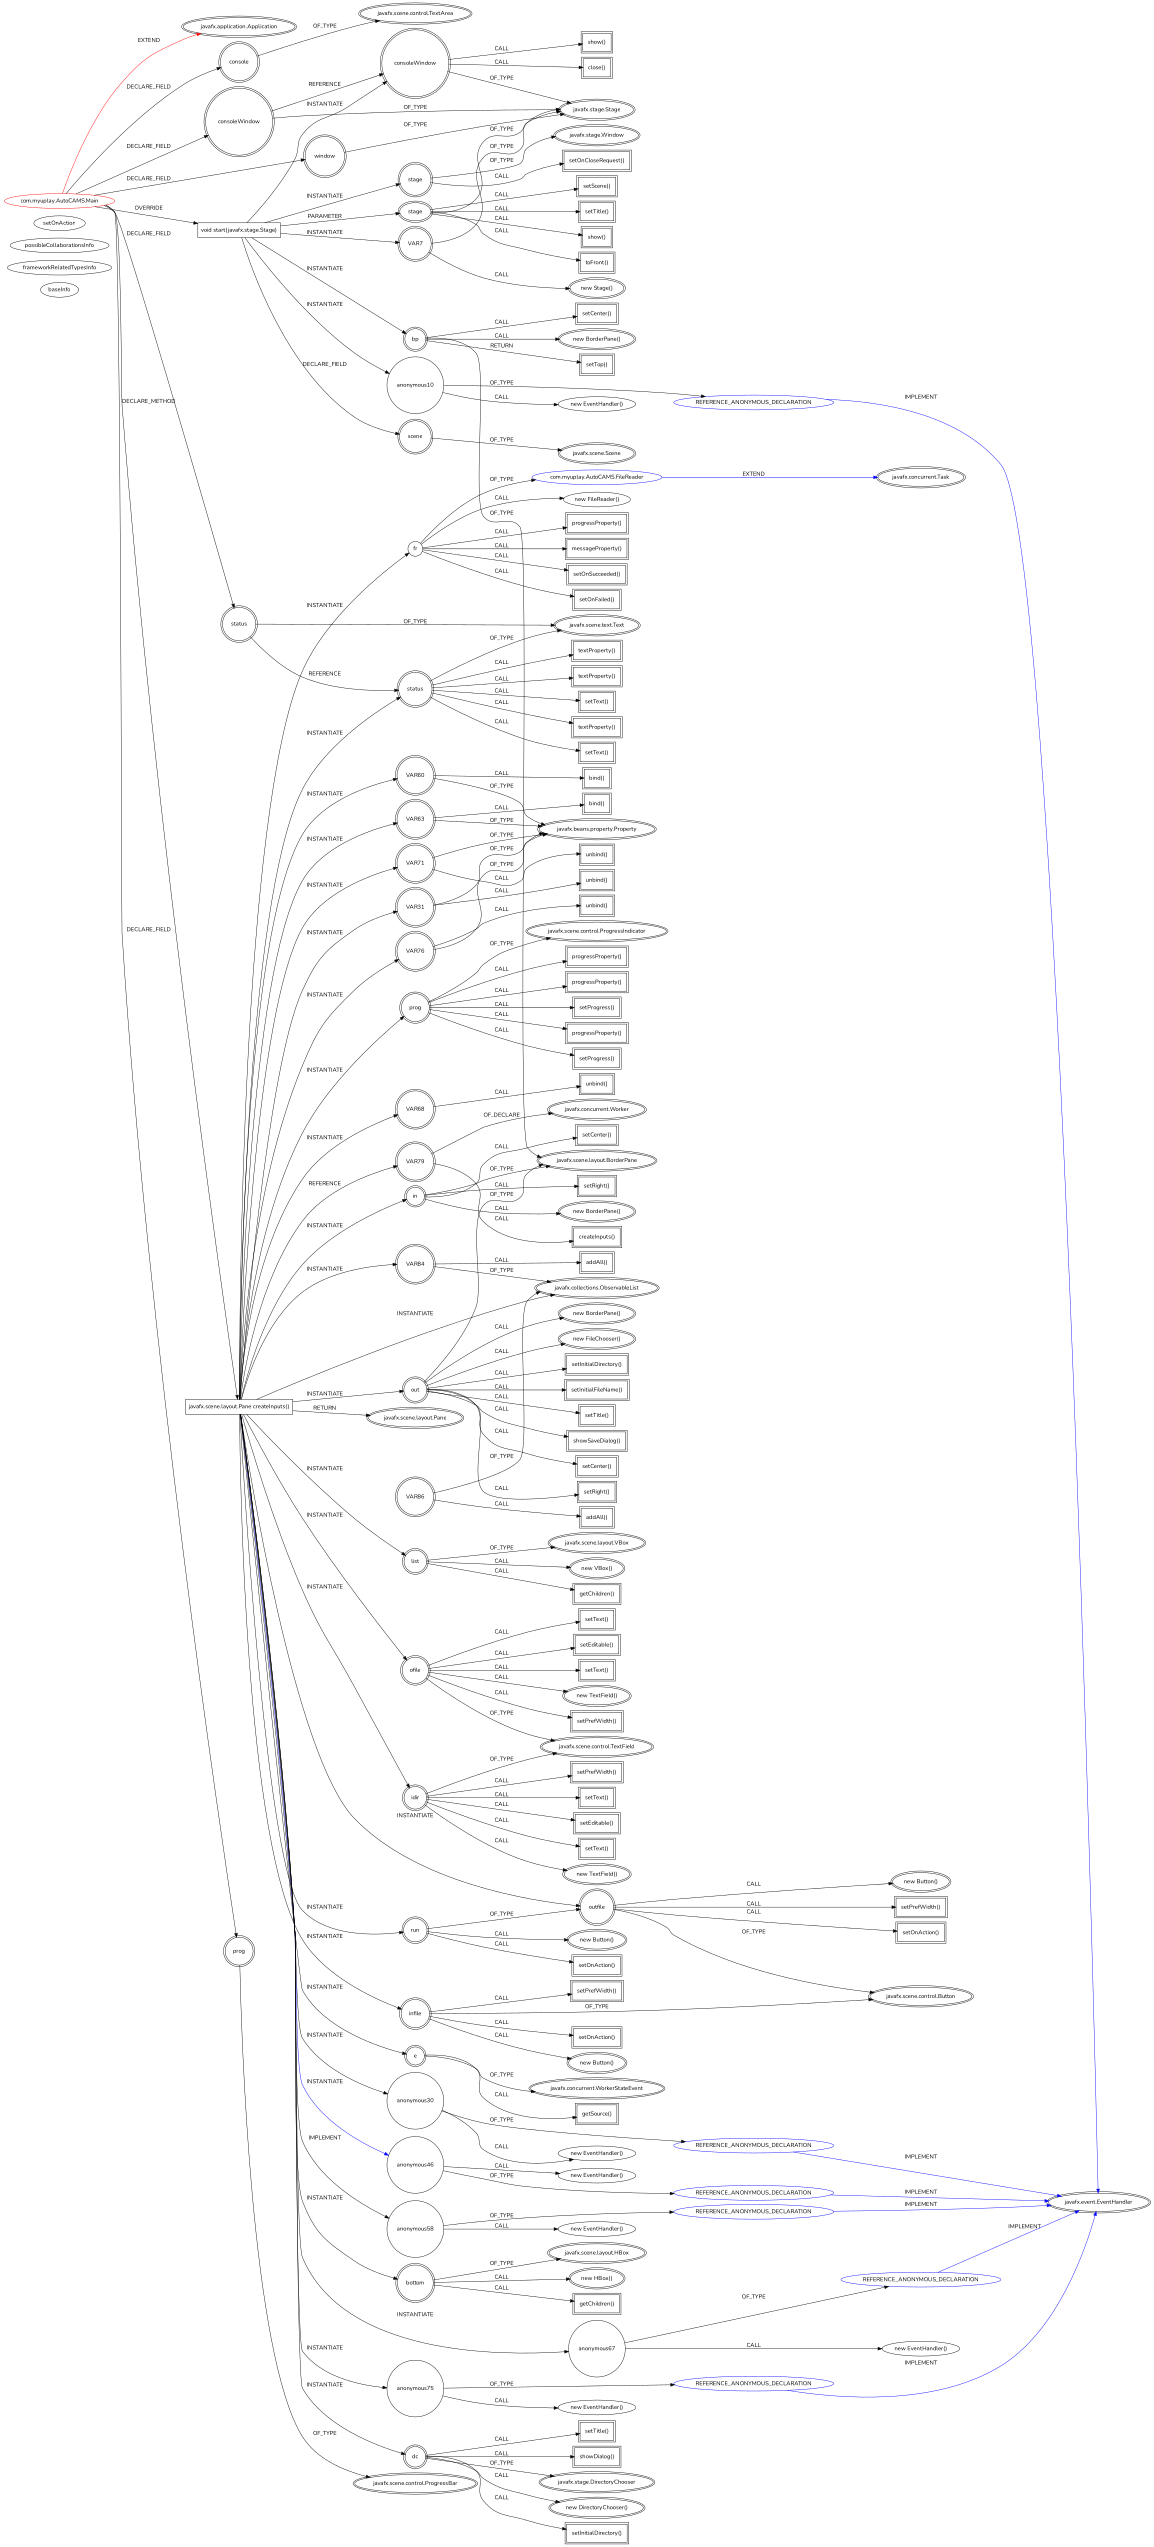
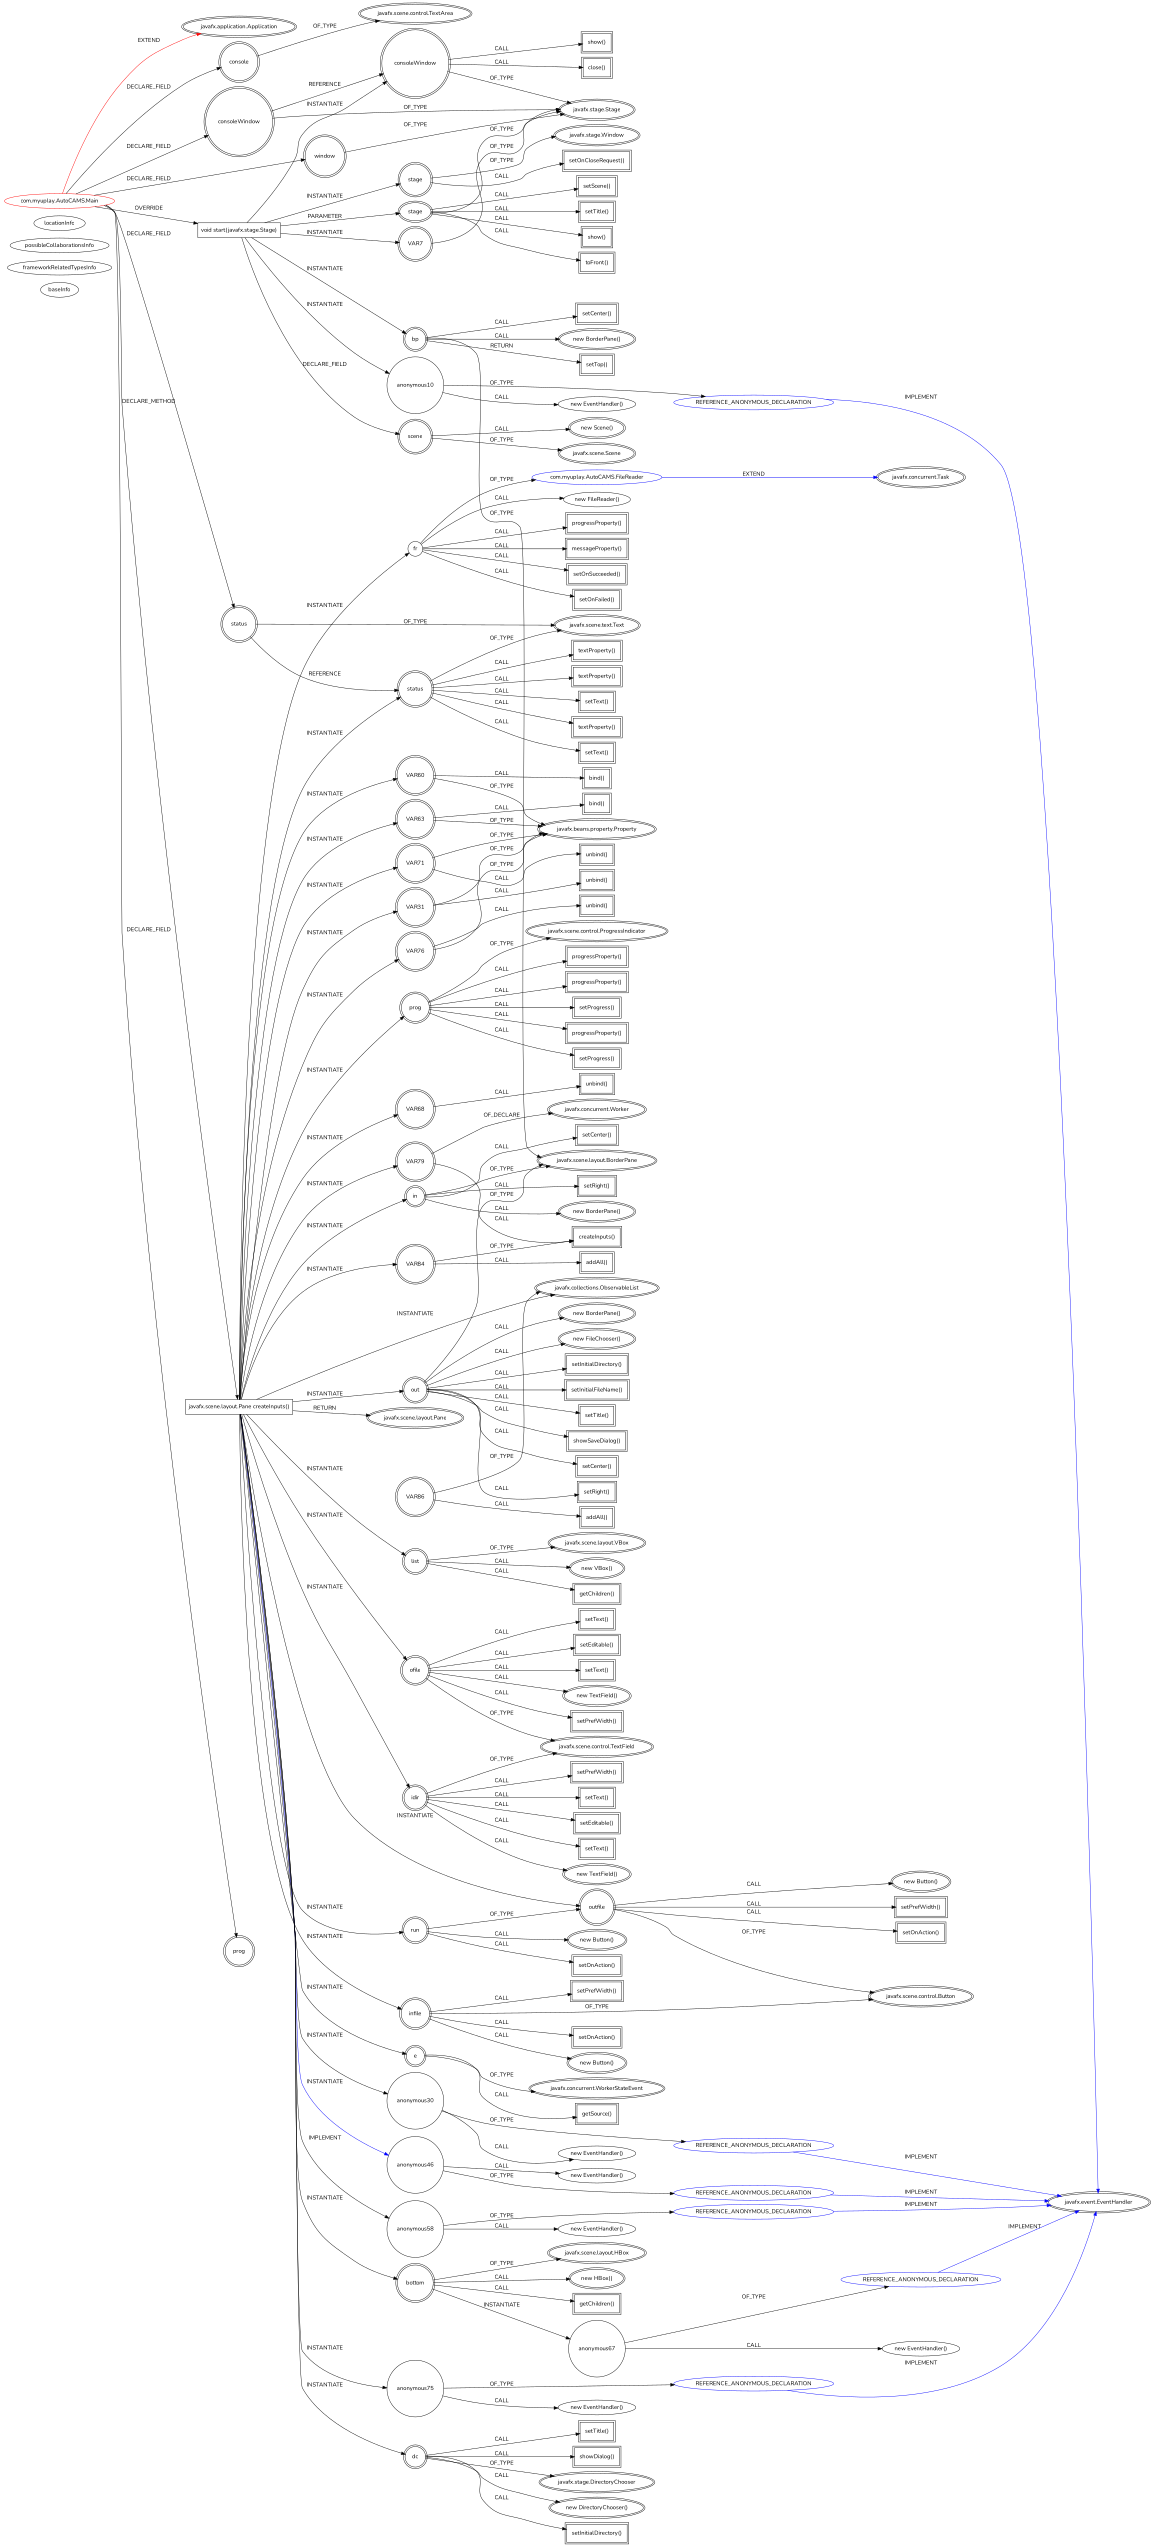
node "setOnAction": label "setOnAction" -> "locationInfo"
node "new Stage()": removed
node "new Scene()": added
edge "javafx.scene.layout.Pane createInputs()" -> "VAR79": label "REFERENCE" -> "INSTANTIATE"
edge "VAR84" -> "javafx.collections.ObservableList": now "VAR84" -> "createInputs()"
edge "javafx.scene.layout.Pane createInputs()" -> "anonymous67": now "bottom" -> "anonymous67"
node "javafx.scene.control.ProgressBar": removed
